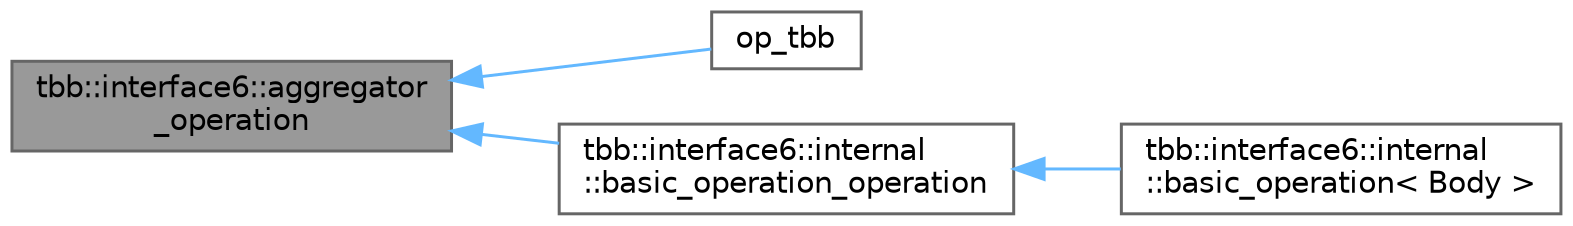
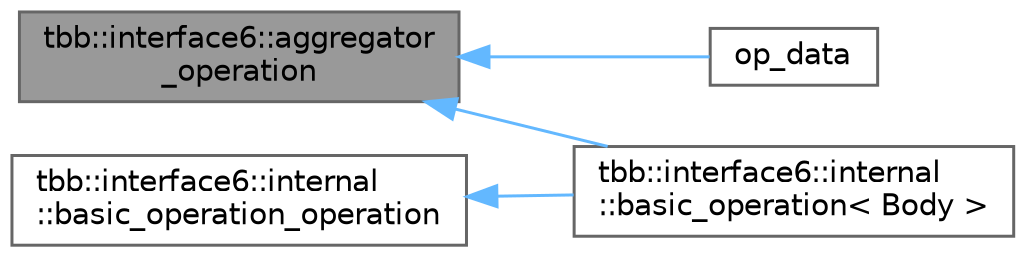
node "op_tbb": label "op_tbb" -> "op_data"
edge "tbb::interface6::internal ::basic_operation_operation" -> "tbb::interface6::aggregator _operation": now "tbb::interface6::internal ::basic_operation< Body >" -> "tbb::interface6::aggregator _operation"
